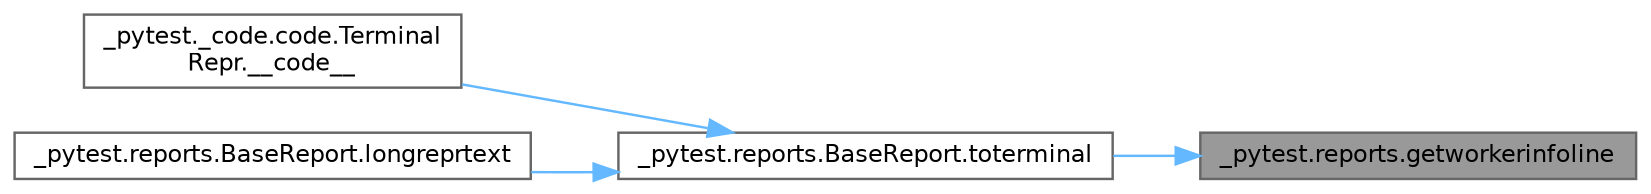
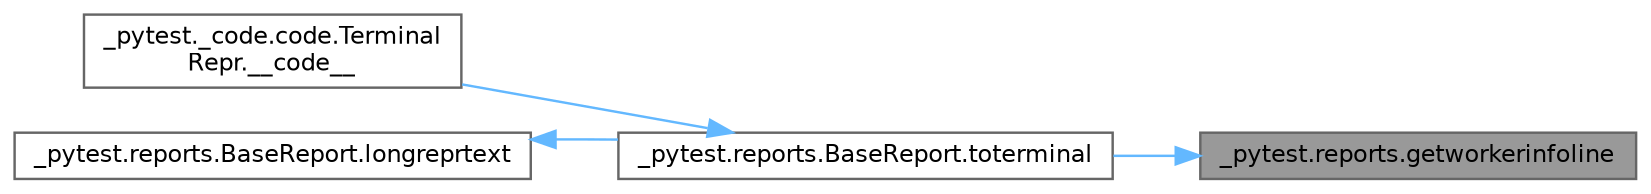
edge "_pytest.reports.BaseReport.longreprtext" -> "_pytest.reports.BaseReport.toterminal": reversed
